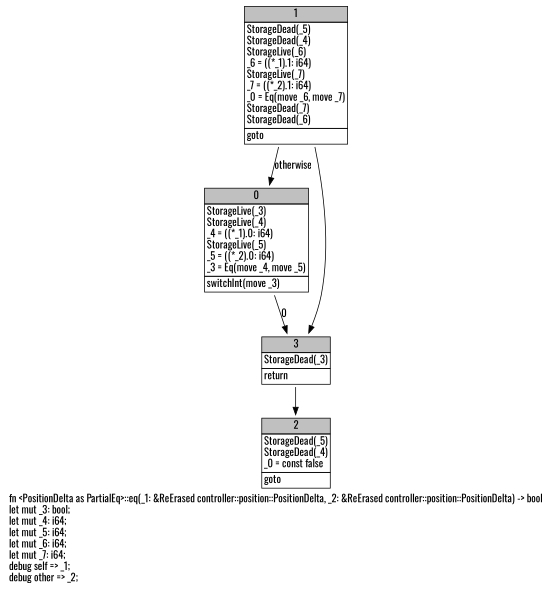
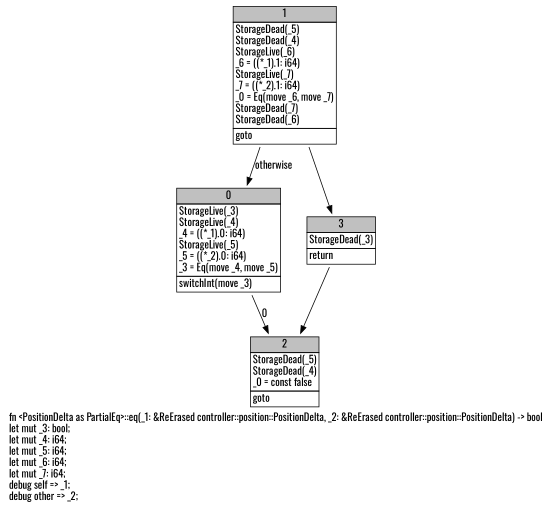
edge "0" -> "3": now "0" -> "2"
